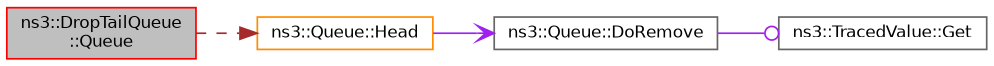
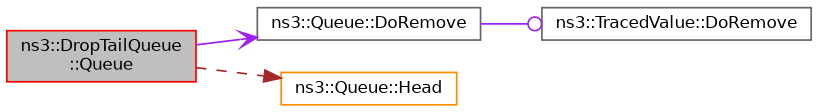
edge "ns3::Queue::Head" -> "ns3::Queue::DoRemove": now "ns3::DropTailQueue ::Queue" -> "ns3::Queue::DoRemove"
node "ns3::TracedValue::Get": label "ns3::TracedValue::Get" -> "ns3::TracedValue::DoRemove"
